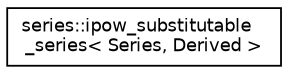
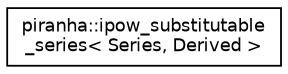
node "series::ipow_substitutable _series< Series, Derived >": label "series::ipow_substitutable _series< Series, Derived >" -> "piranha::ipow_substitutable _series< Series, Derived >"
